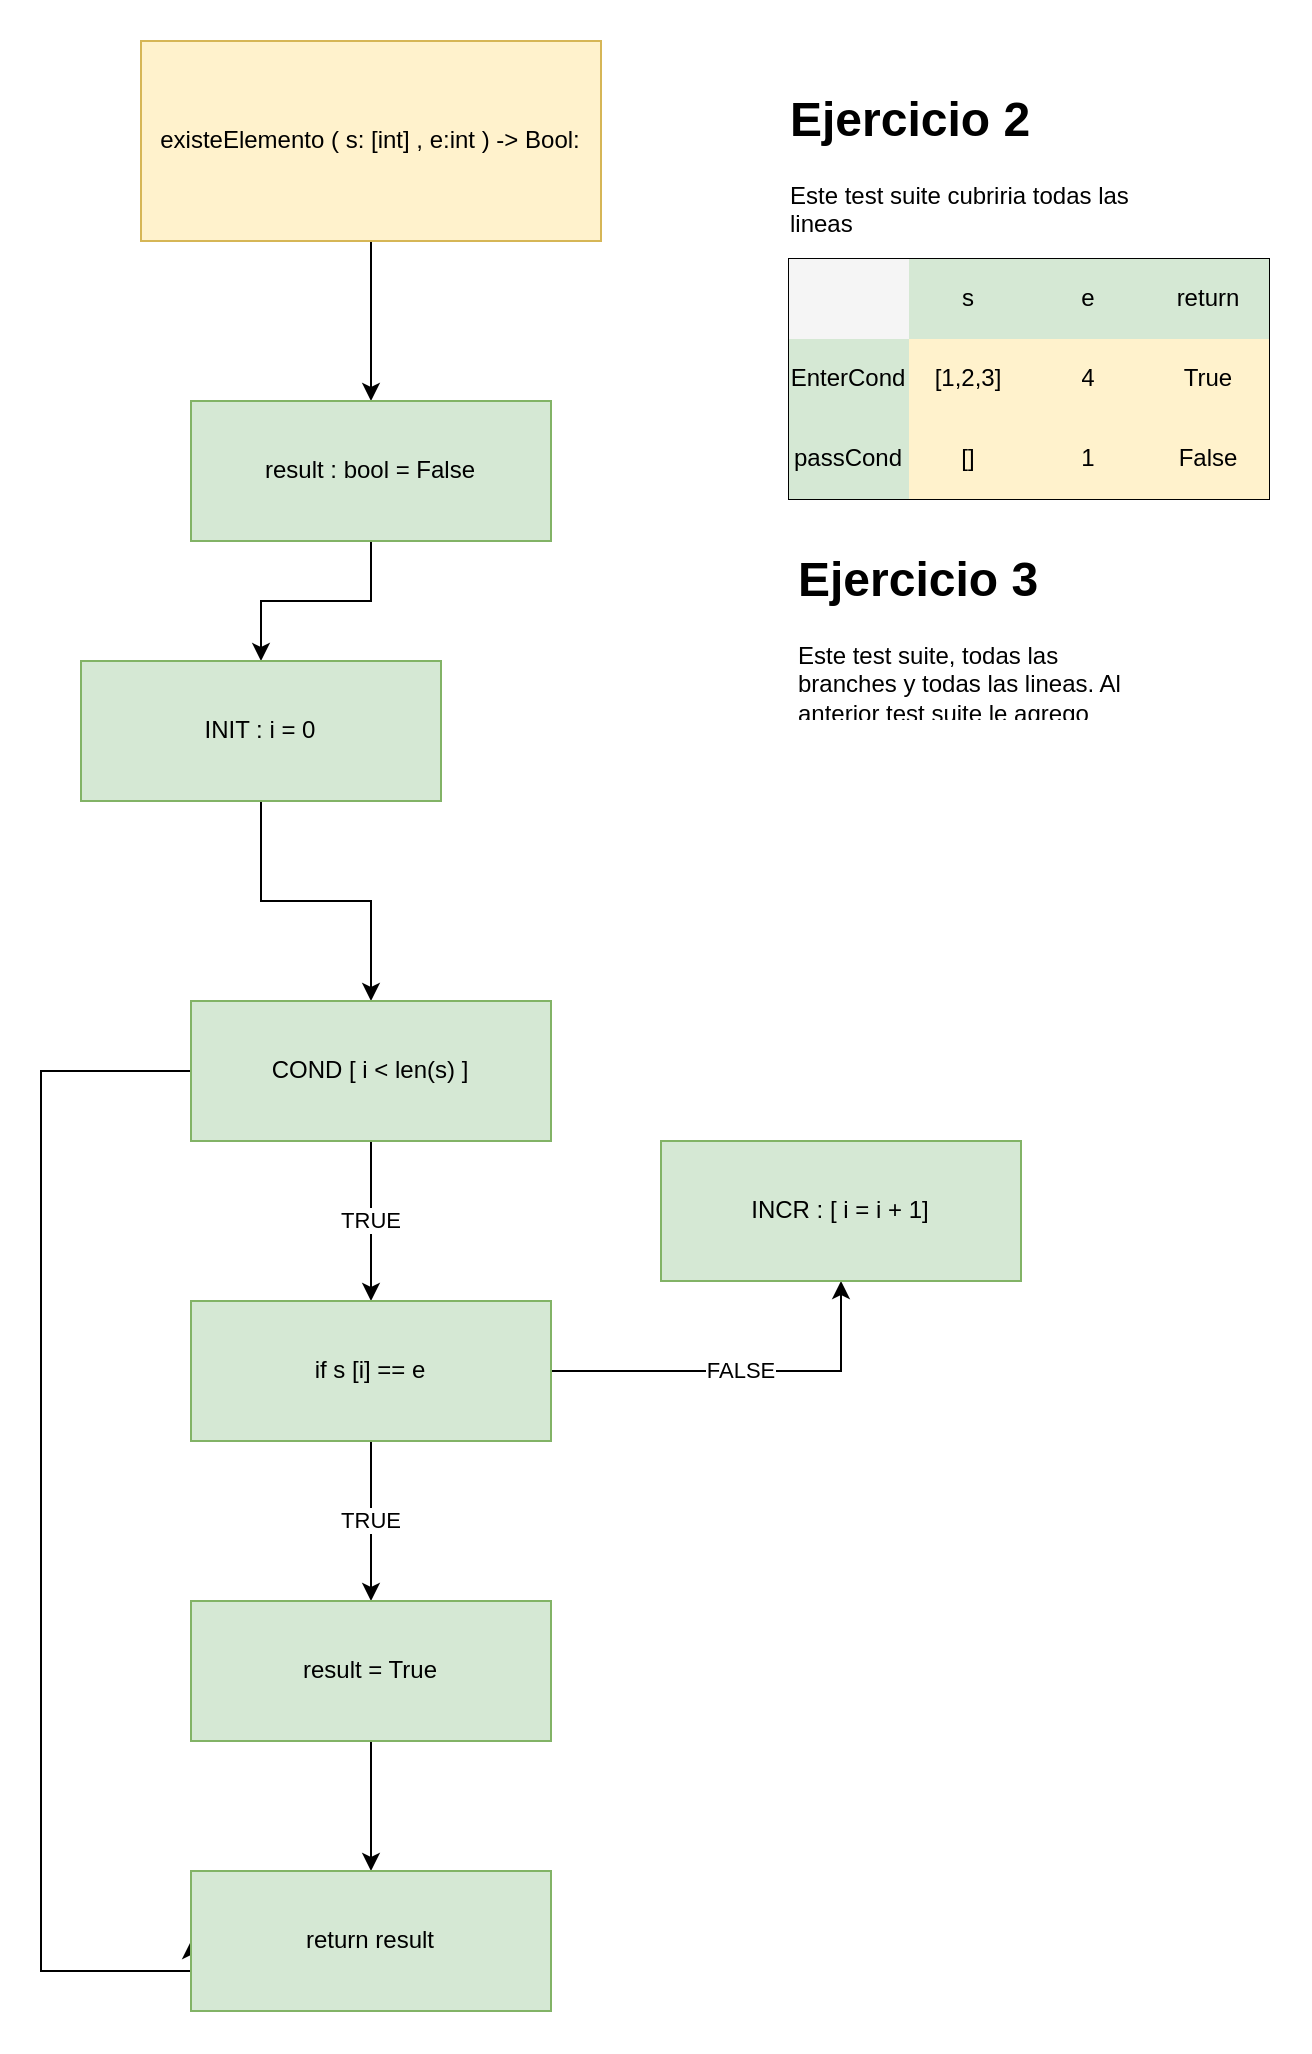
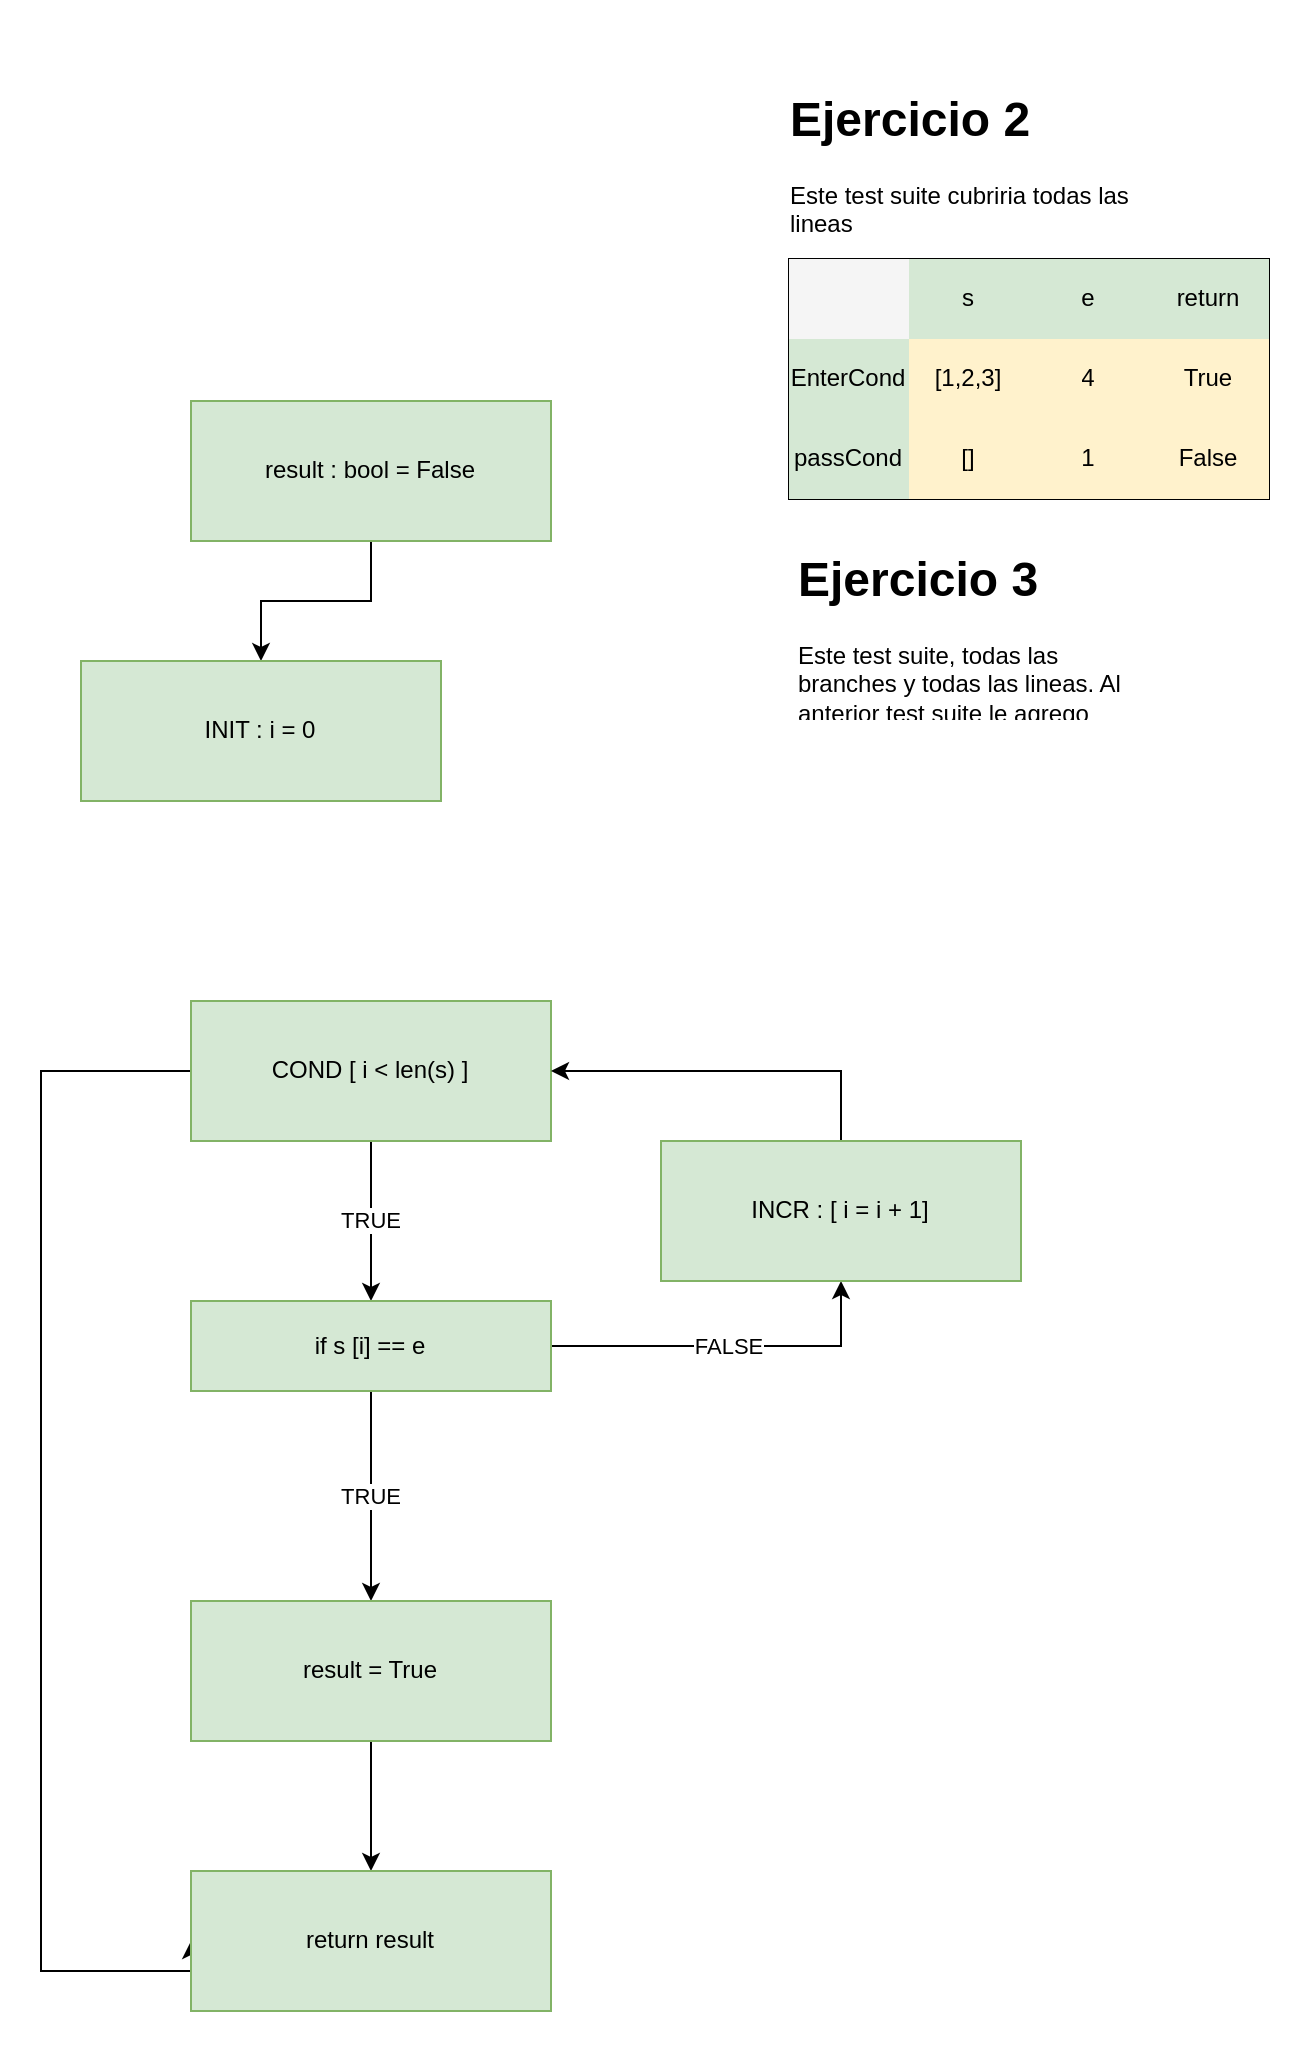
node "existeElemento ( s: [int] , e:int ) -> Bool:": removed
edge "existeElemento ( s: [int] , e:int ) -> Bool:" -> "result : bool = False": removed
edge "INIT : i = 0" -> "COND [ i < len(s) ]": removed
edge "INCR : [ i = i + 1]" -> "COND [ i < len(s) ]": added
node "if s [i] == e": size 360x140 -> 360x90
